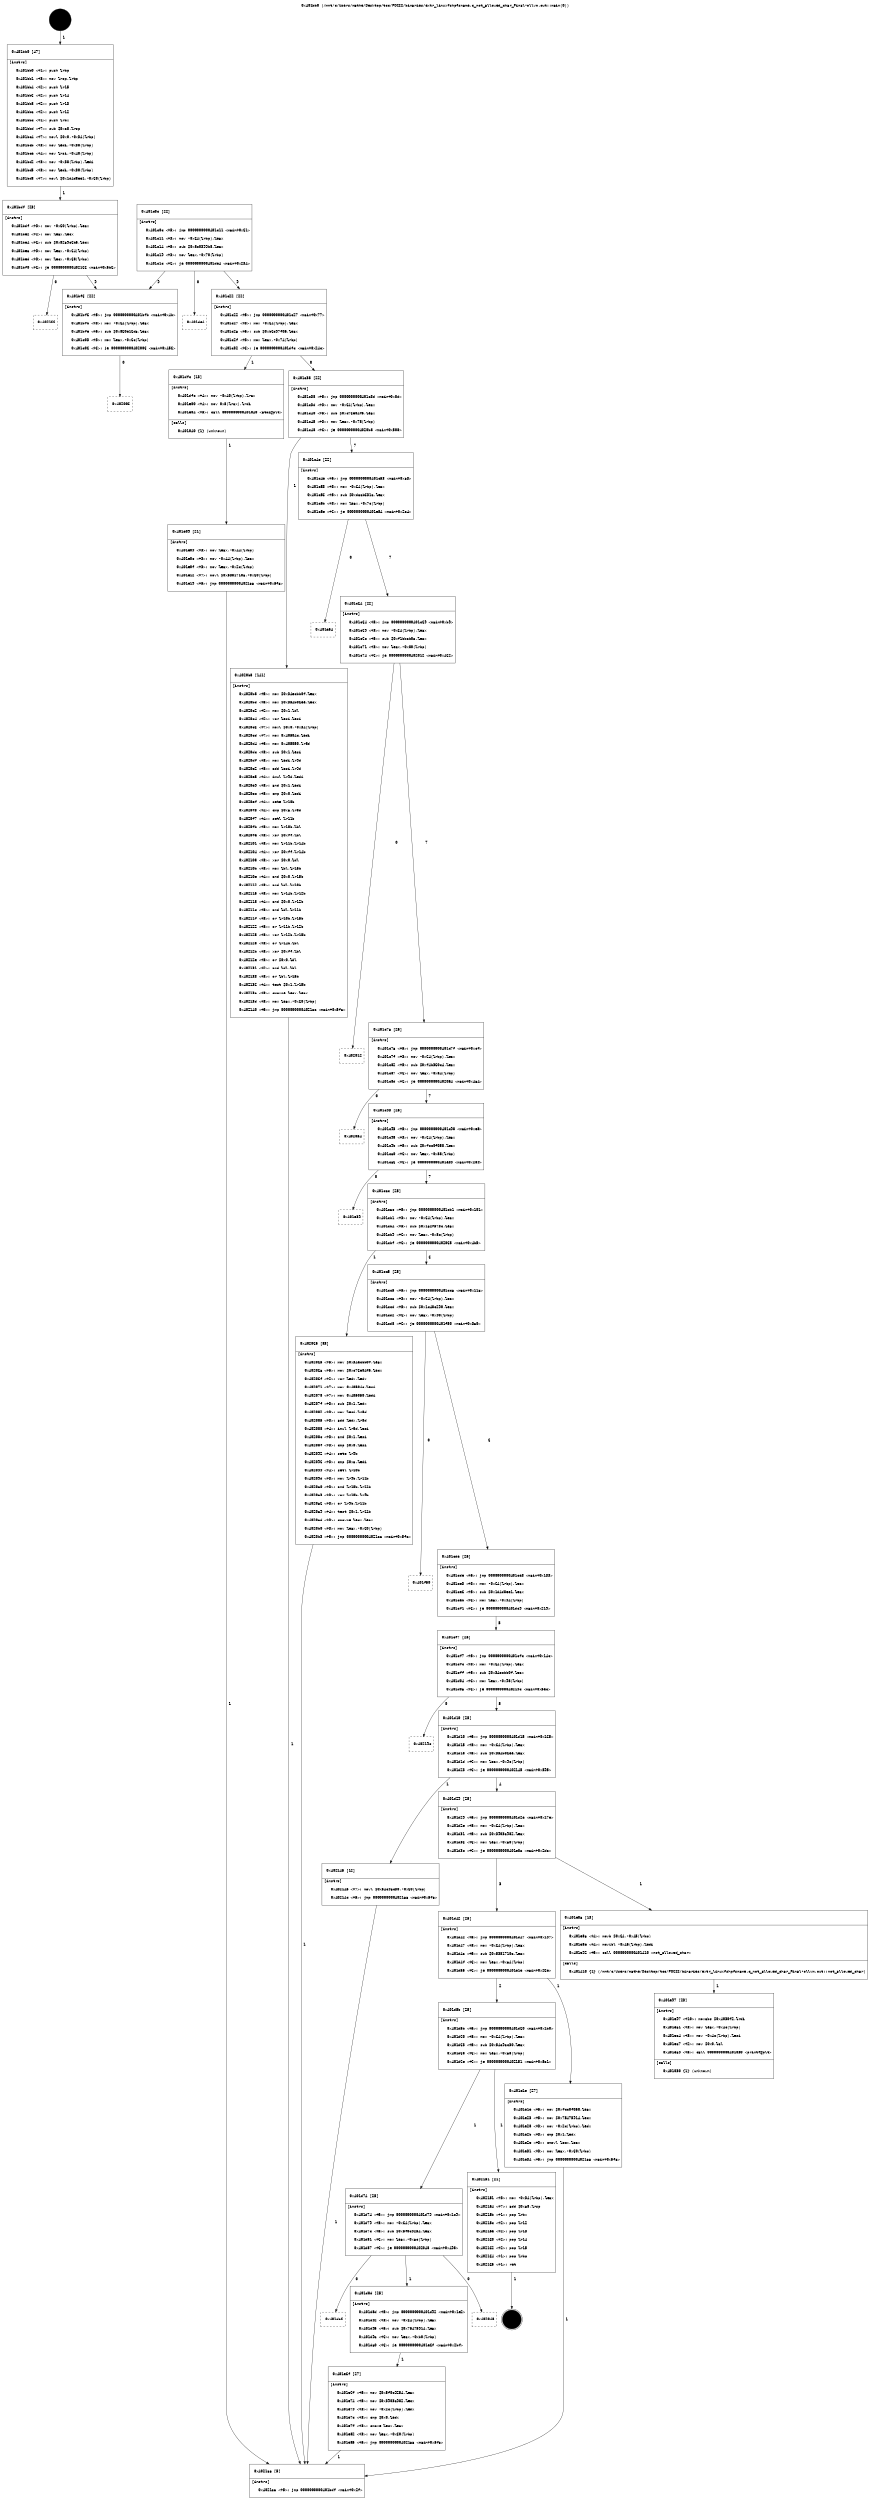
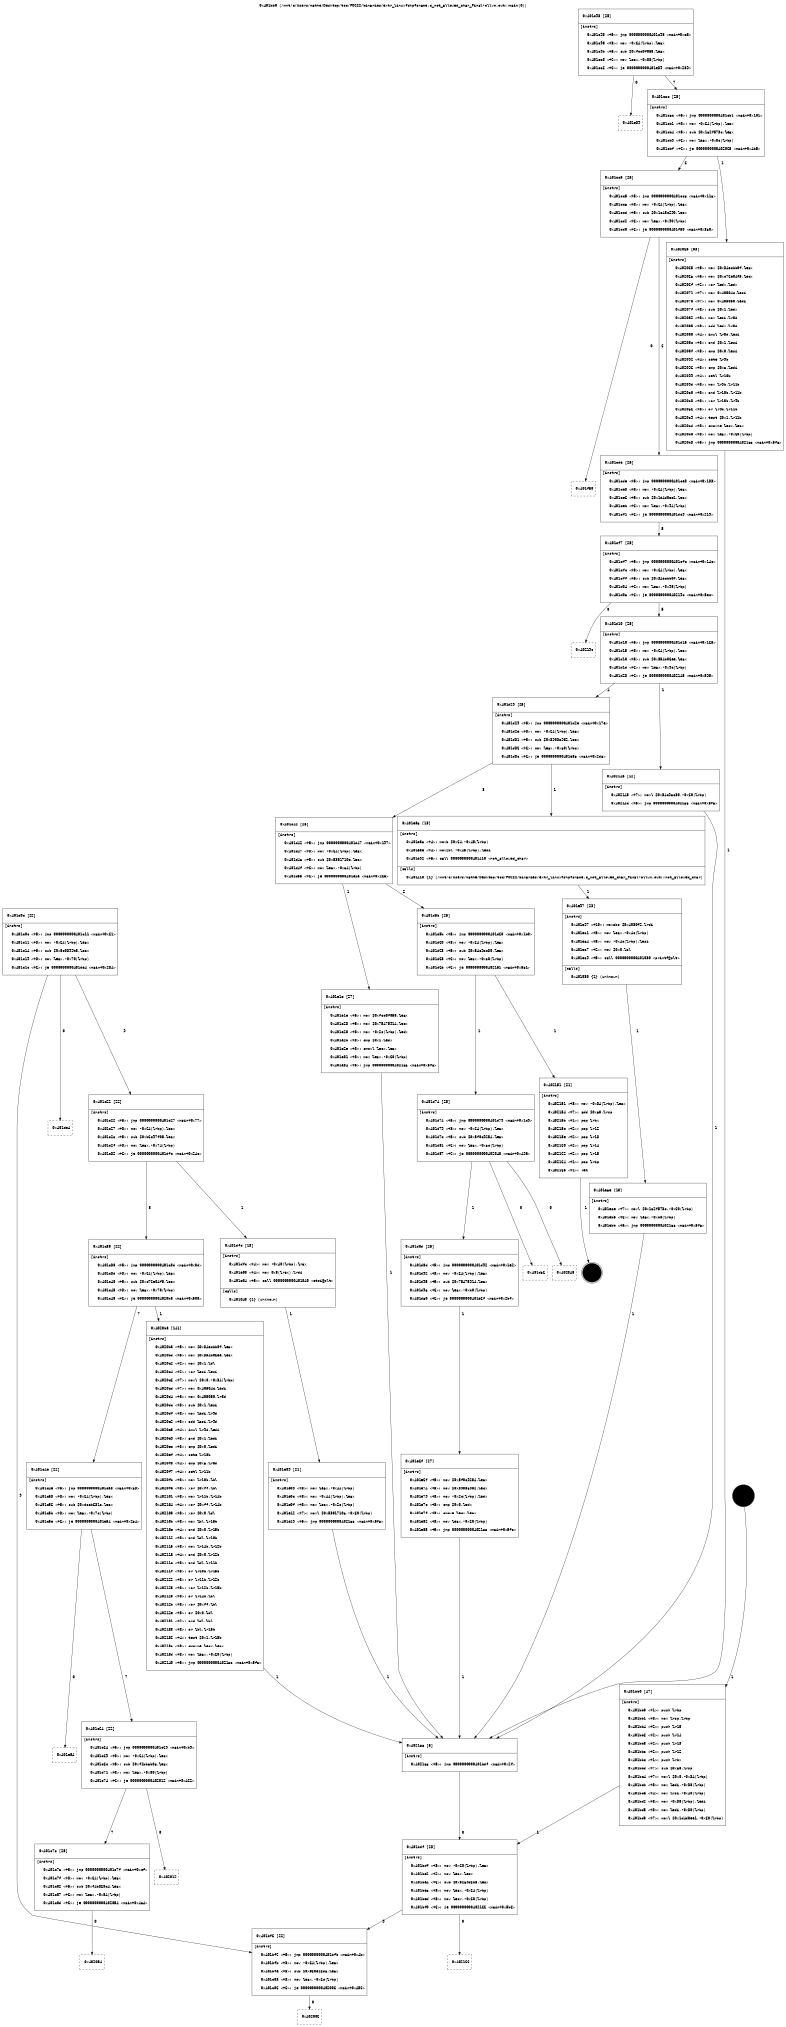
edge "0x401c7a [25]" -> "0x401c93 [25]": removed, label "7"
node "0x401eae [18]": added
edge "0x4021aa [5]" -> "0x401bdf [23]": added, label "8"
